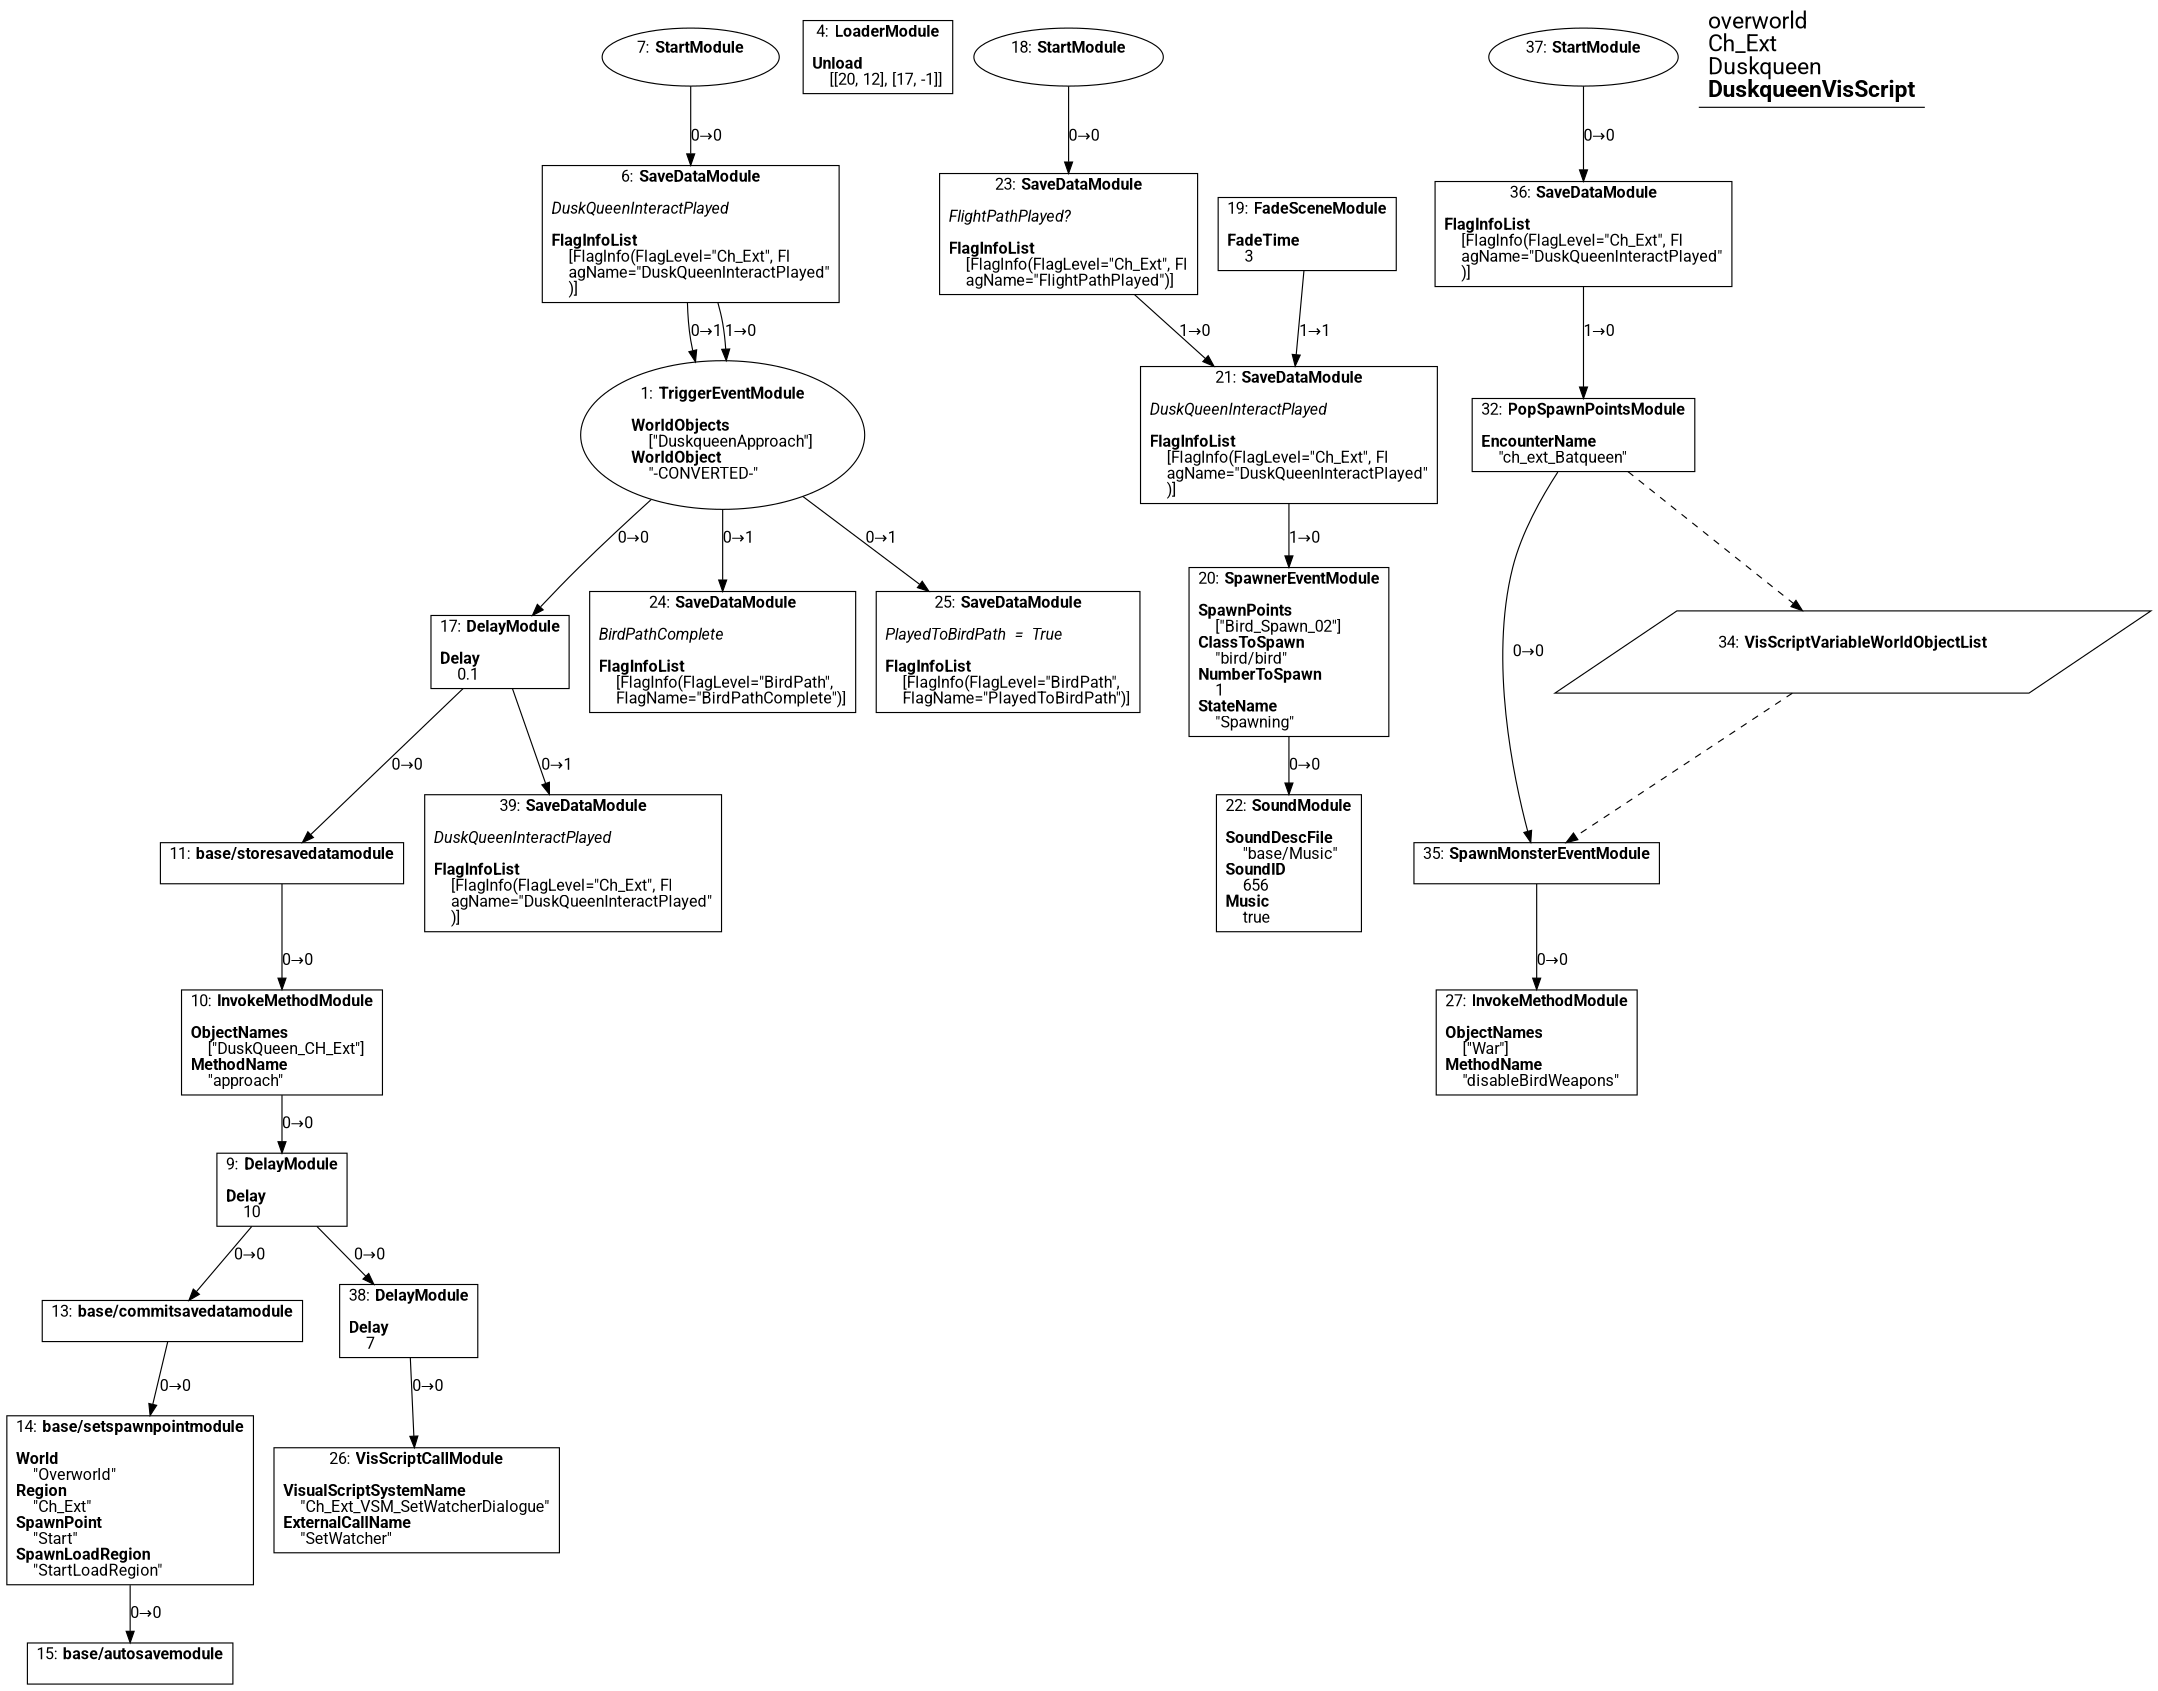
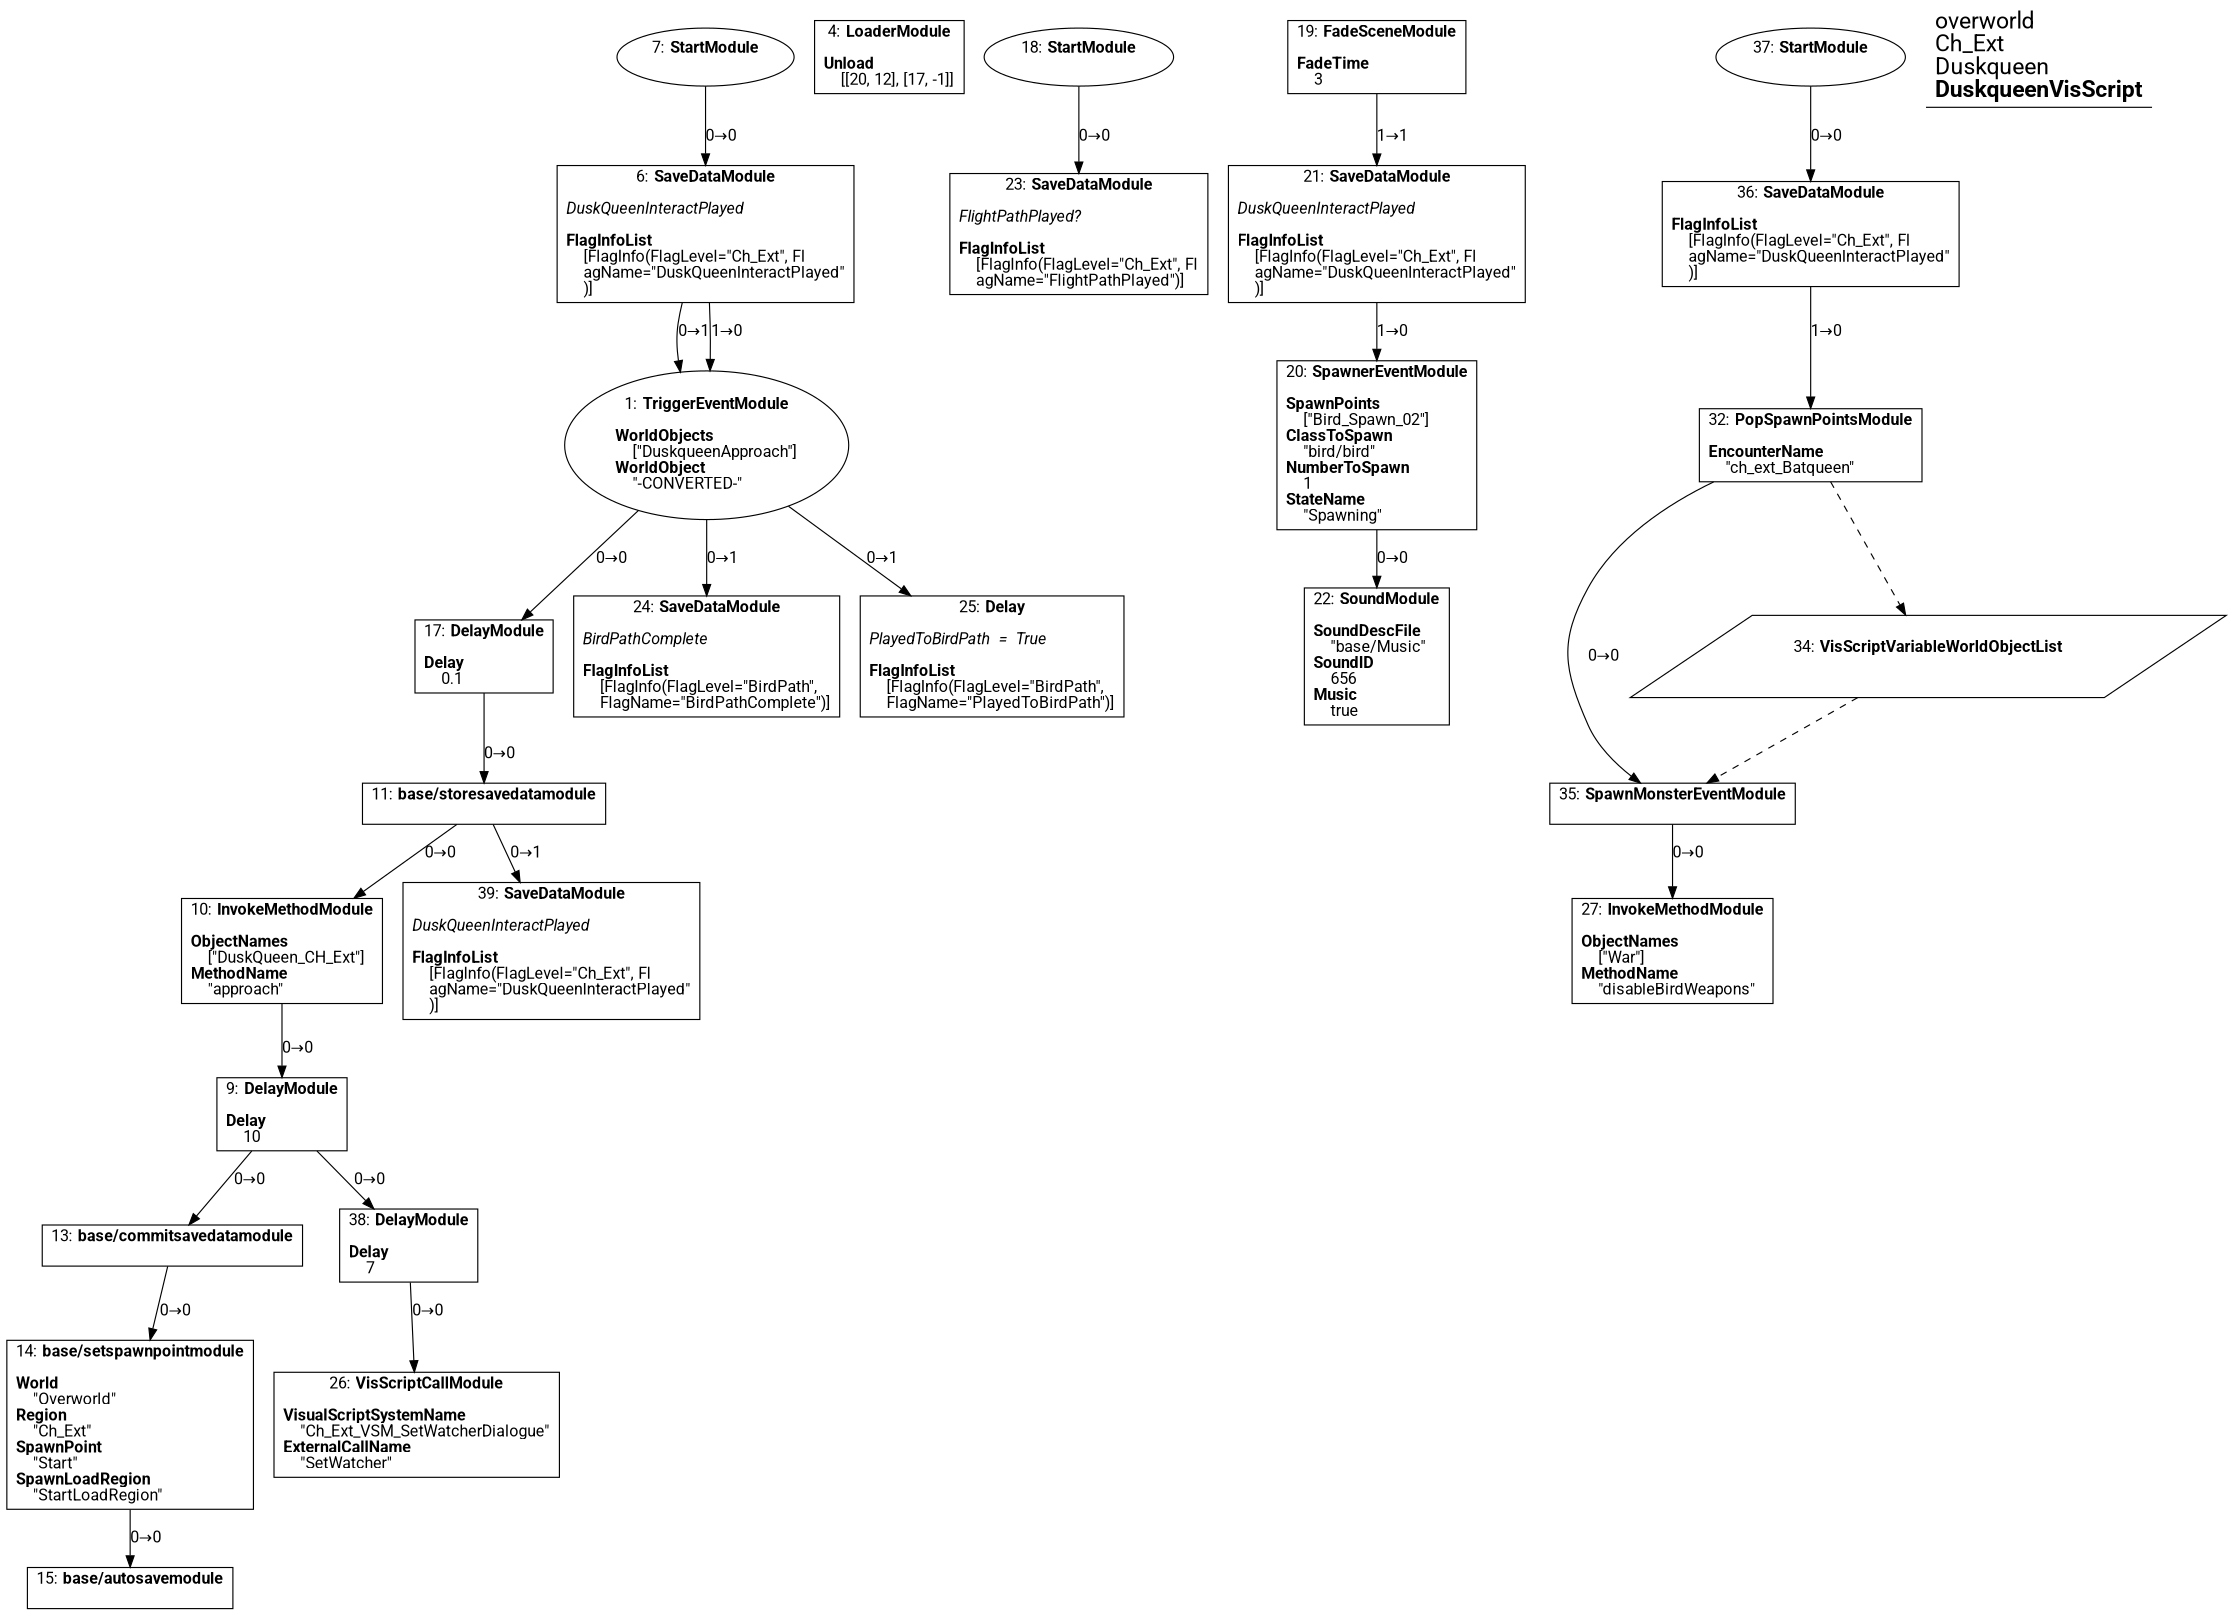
edge "23:" -> "21:": removed, label "1→0"
node "25:": text "SaveDataModule" -> "Delay"
edge "17:" -> "39:": now "11:" -> "39:"
